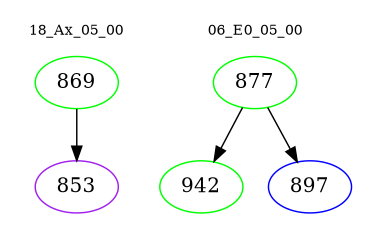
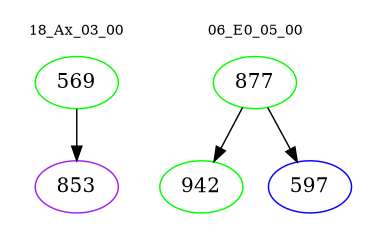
cluster "18_Ax_05_00": label "18_Ax_05_00" -> "18_Ax_03_00"
node "869": label "869" -> "569"
node "897": label "897" -> "597"
